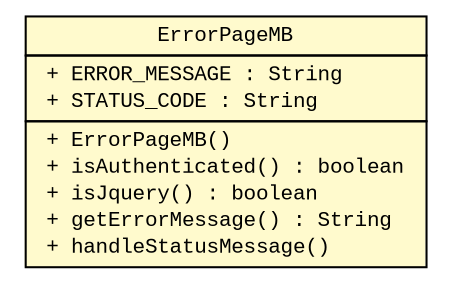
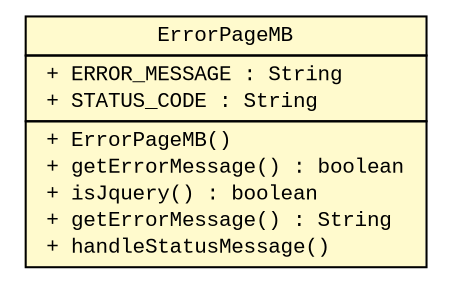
node "ErrorPageMB": text "+ isAuthenticated() : boolean" -> "+ getErrorMessage() : boolean"
